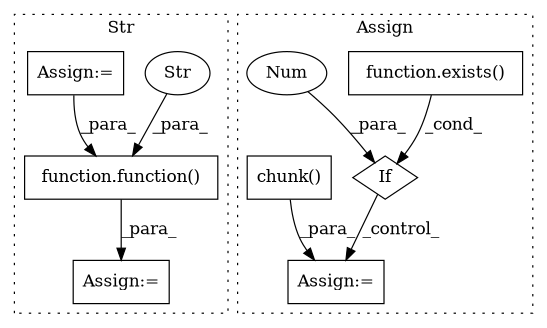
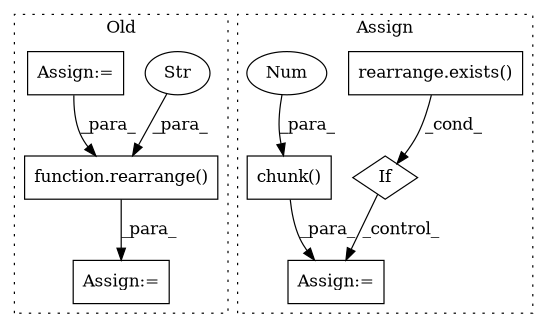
cluster "Str": label "Str" -> "Old"
node "function.exists()": label "function.exists()" -> "rearrange.exists()"
edge "Num" -> "If": now "Num" -> "chunk()"
node "function.function()": label "function.function()" -> "function.rearrange()"
